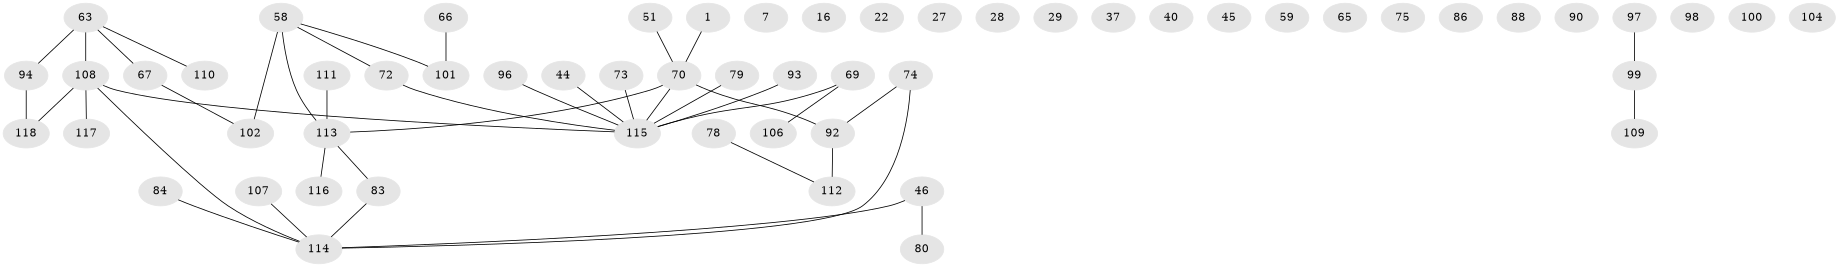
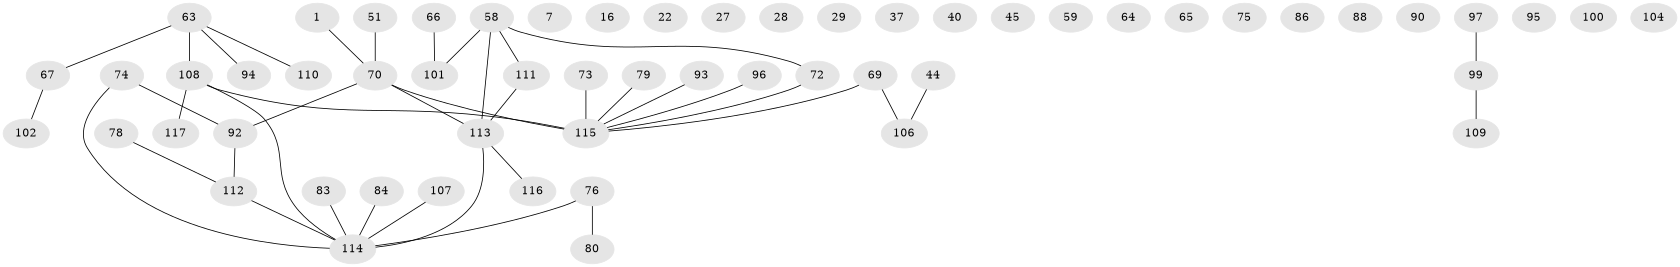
node "64": added
node "98": label "98" -> "95"
edge "58" -- "102": now "58" -- "111"
edge "44" -- "115": now "44" -- "106"
node "118": removed
edge "113" -- "83": now "113" -- "114"
node "46": label "46" -> "76"
edge "112" -- "114": added
